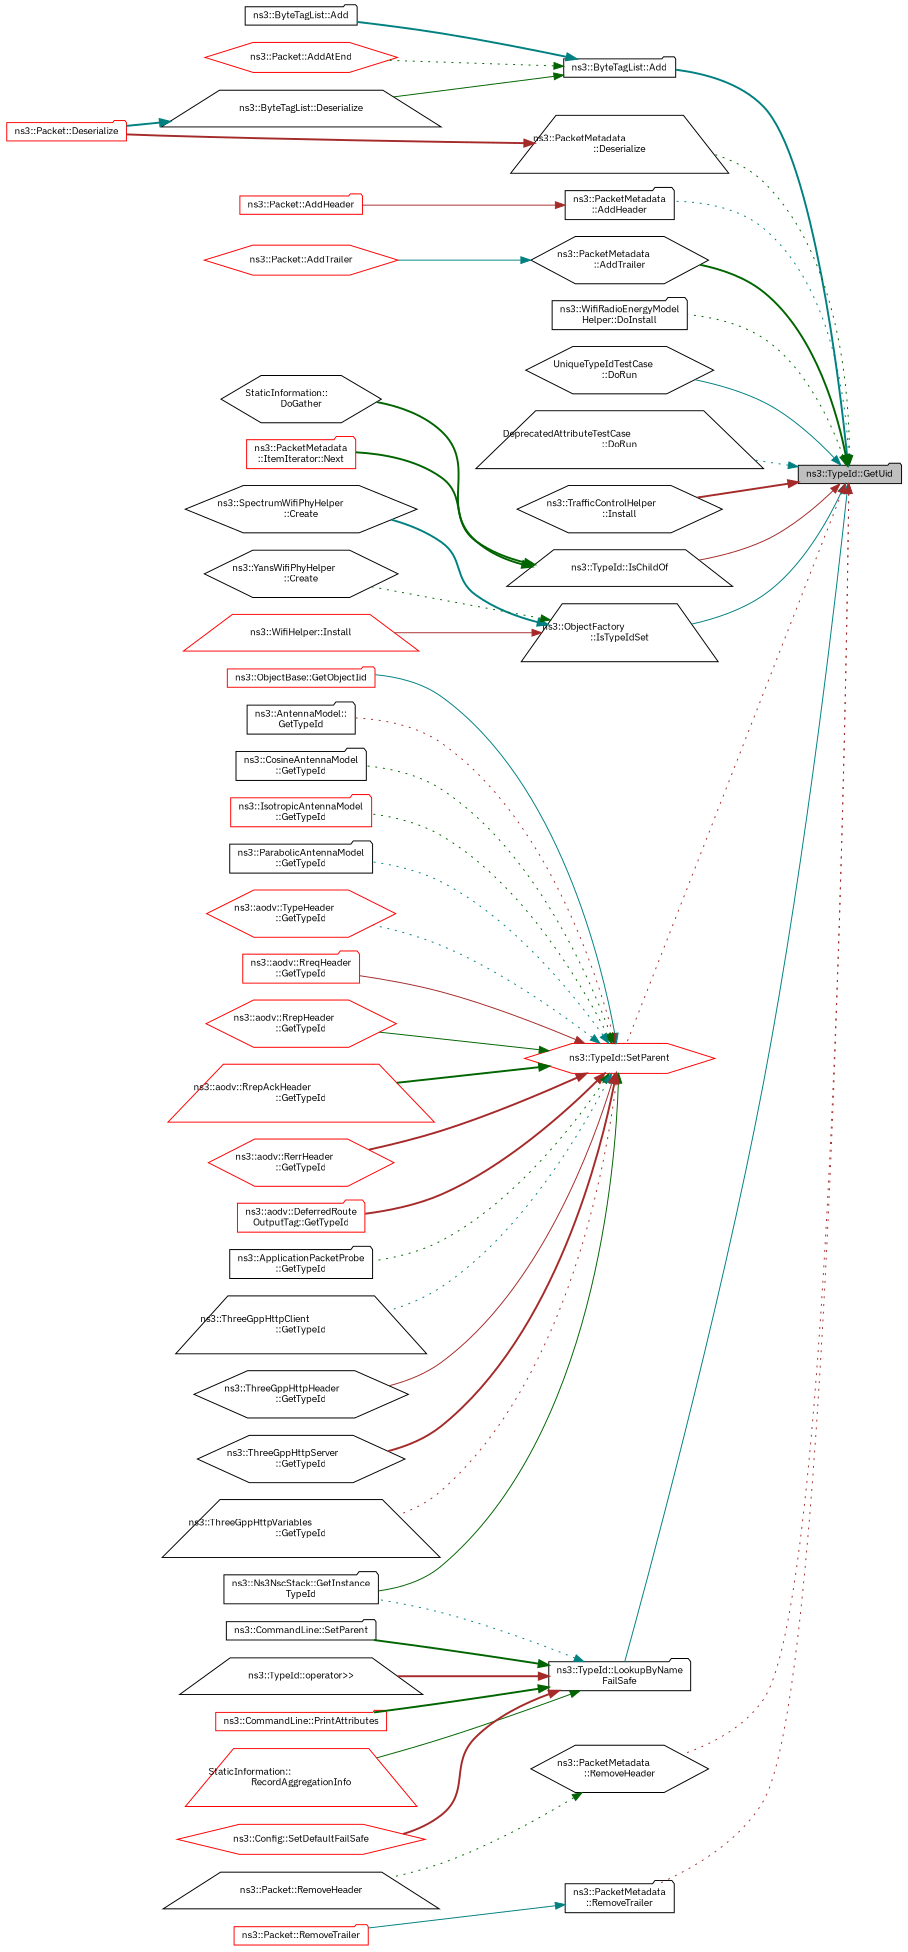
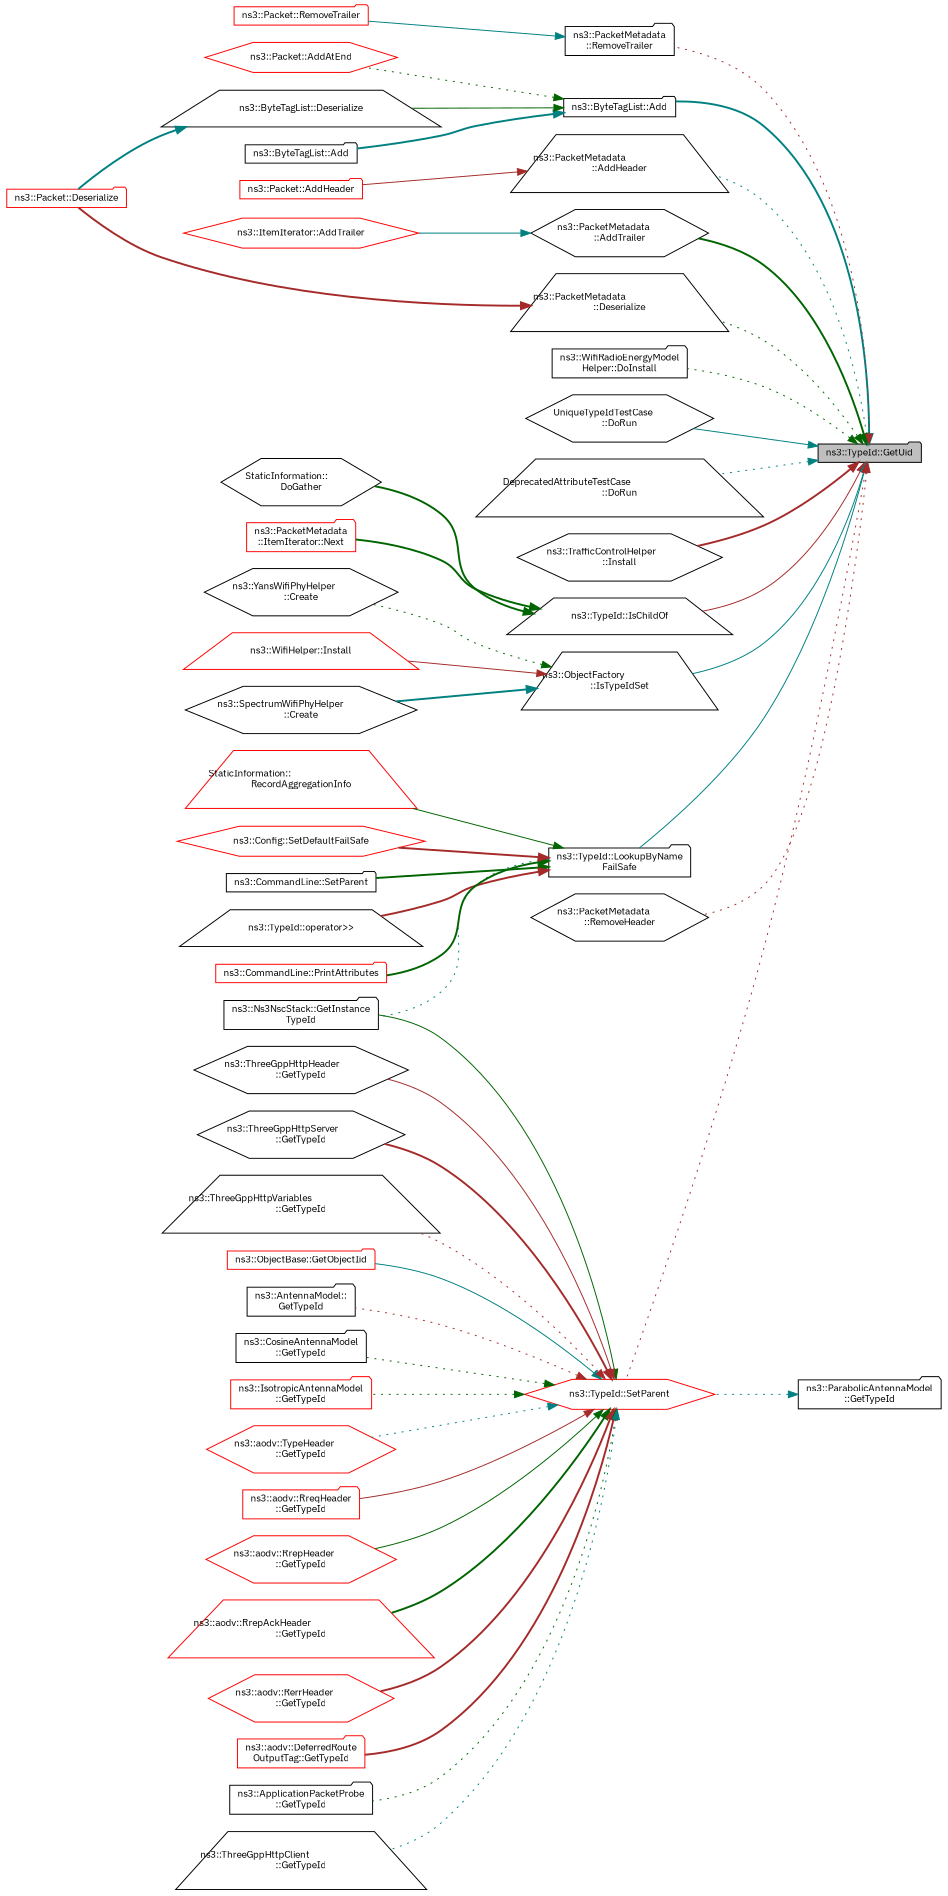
node "ns3::PacketMetadata ::AddHeader": shape folder -> trapezium
node "ns3::Packet::AddTrailer": label "ns3::Packet::AddTrailer" -> "ns3::ItemIterator::AddTrailer"
edge "ns3::ParabolicAntennaModel ::GetTypeId" -> "ns3::TypeId::SetParent": reversed
node "ns3::Packet::RemoveHeader": removed
